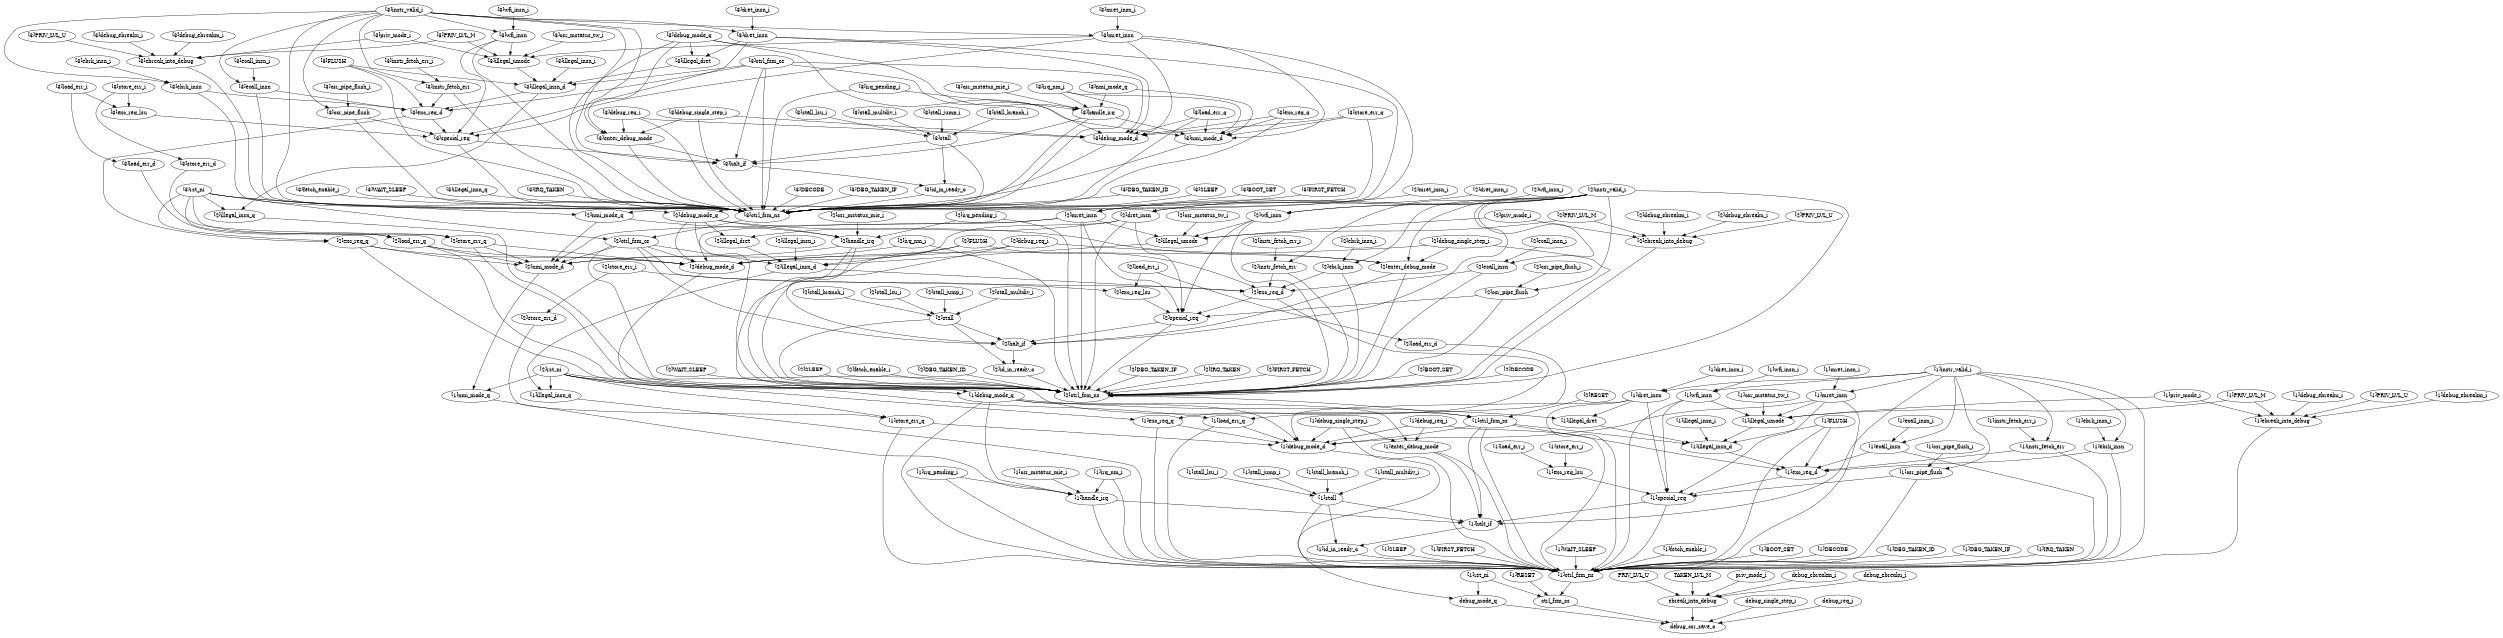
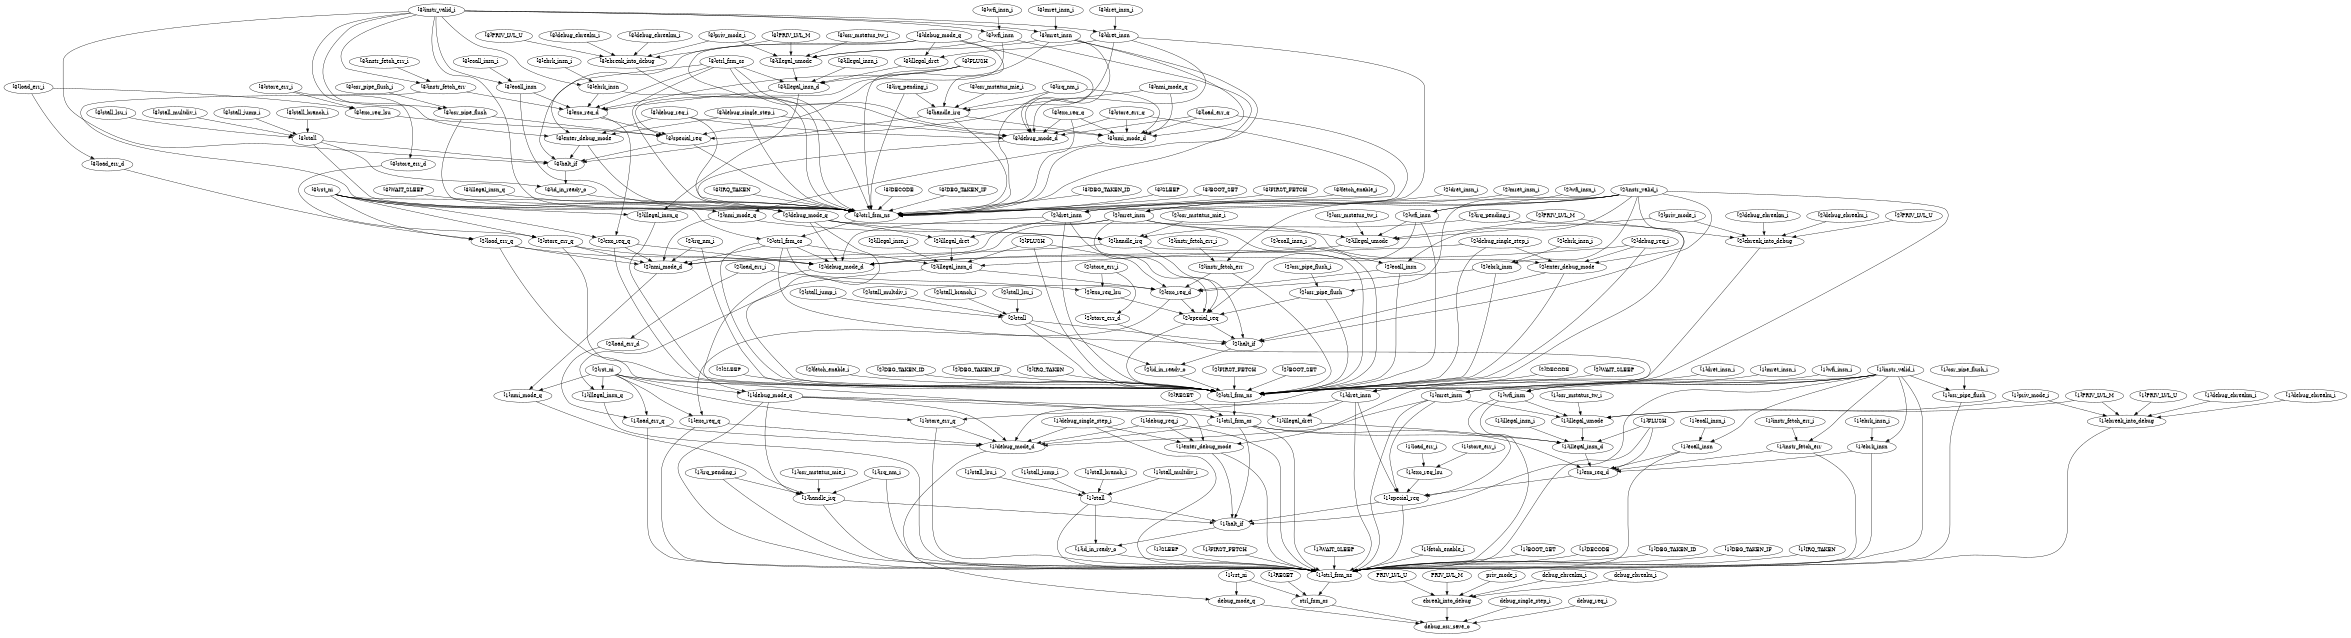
edge "[1]instr_valid_i" -> "[1]enter_debug_mode": added
edge "[1]csr_pipe_flush" -> "[1]special_req": removed
node "TAKEN_LVL_M": label "TAKEN_LVL_M" -> "PRIV_LVL_M"
